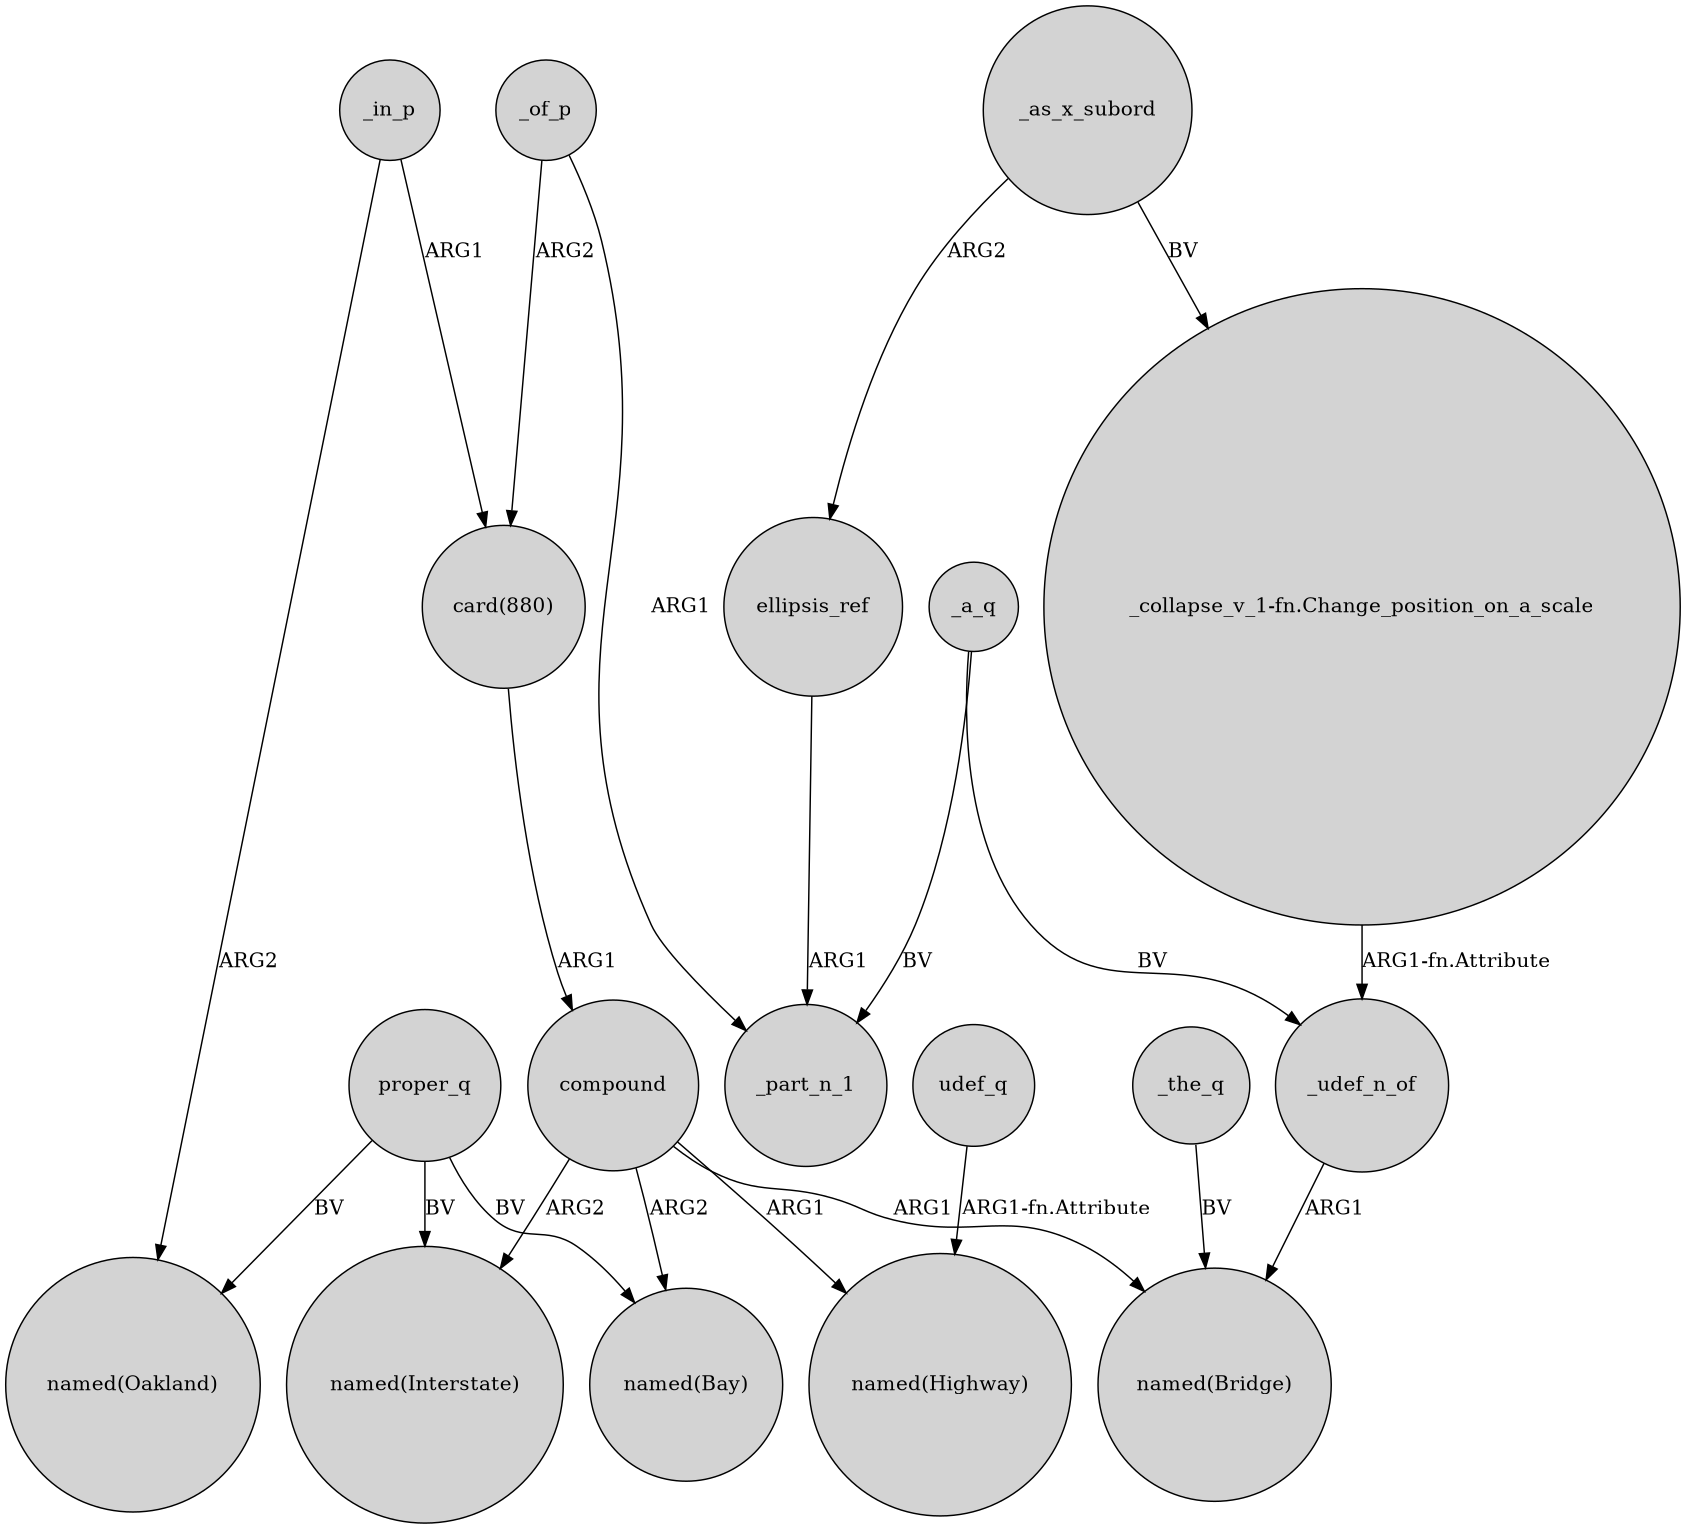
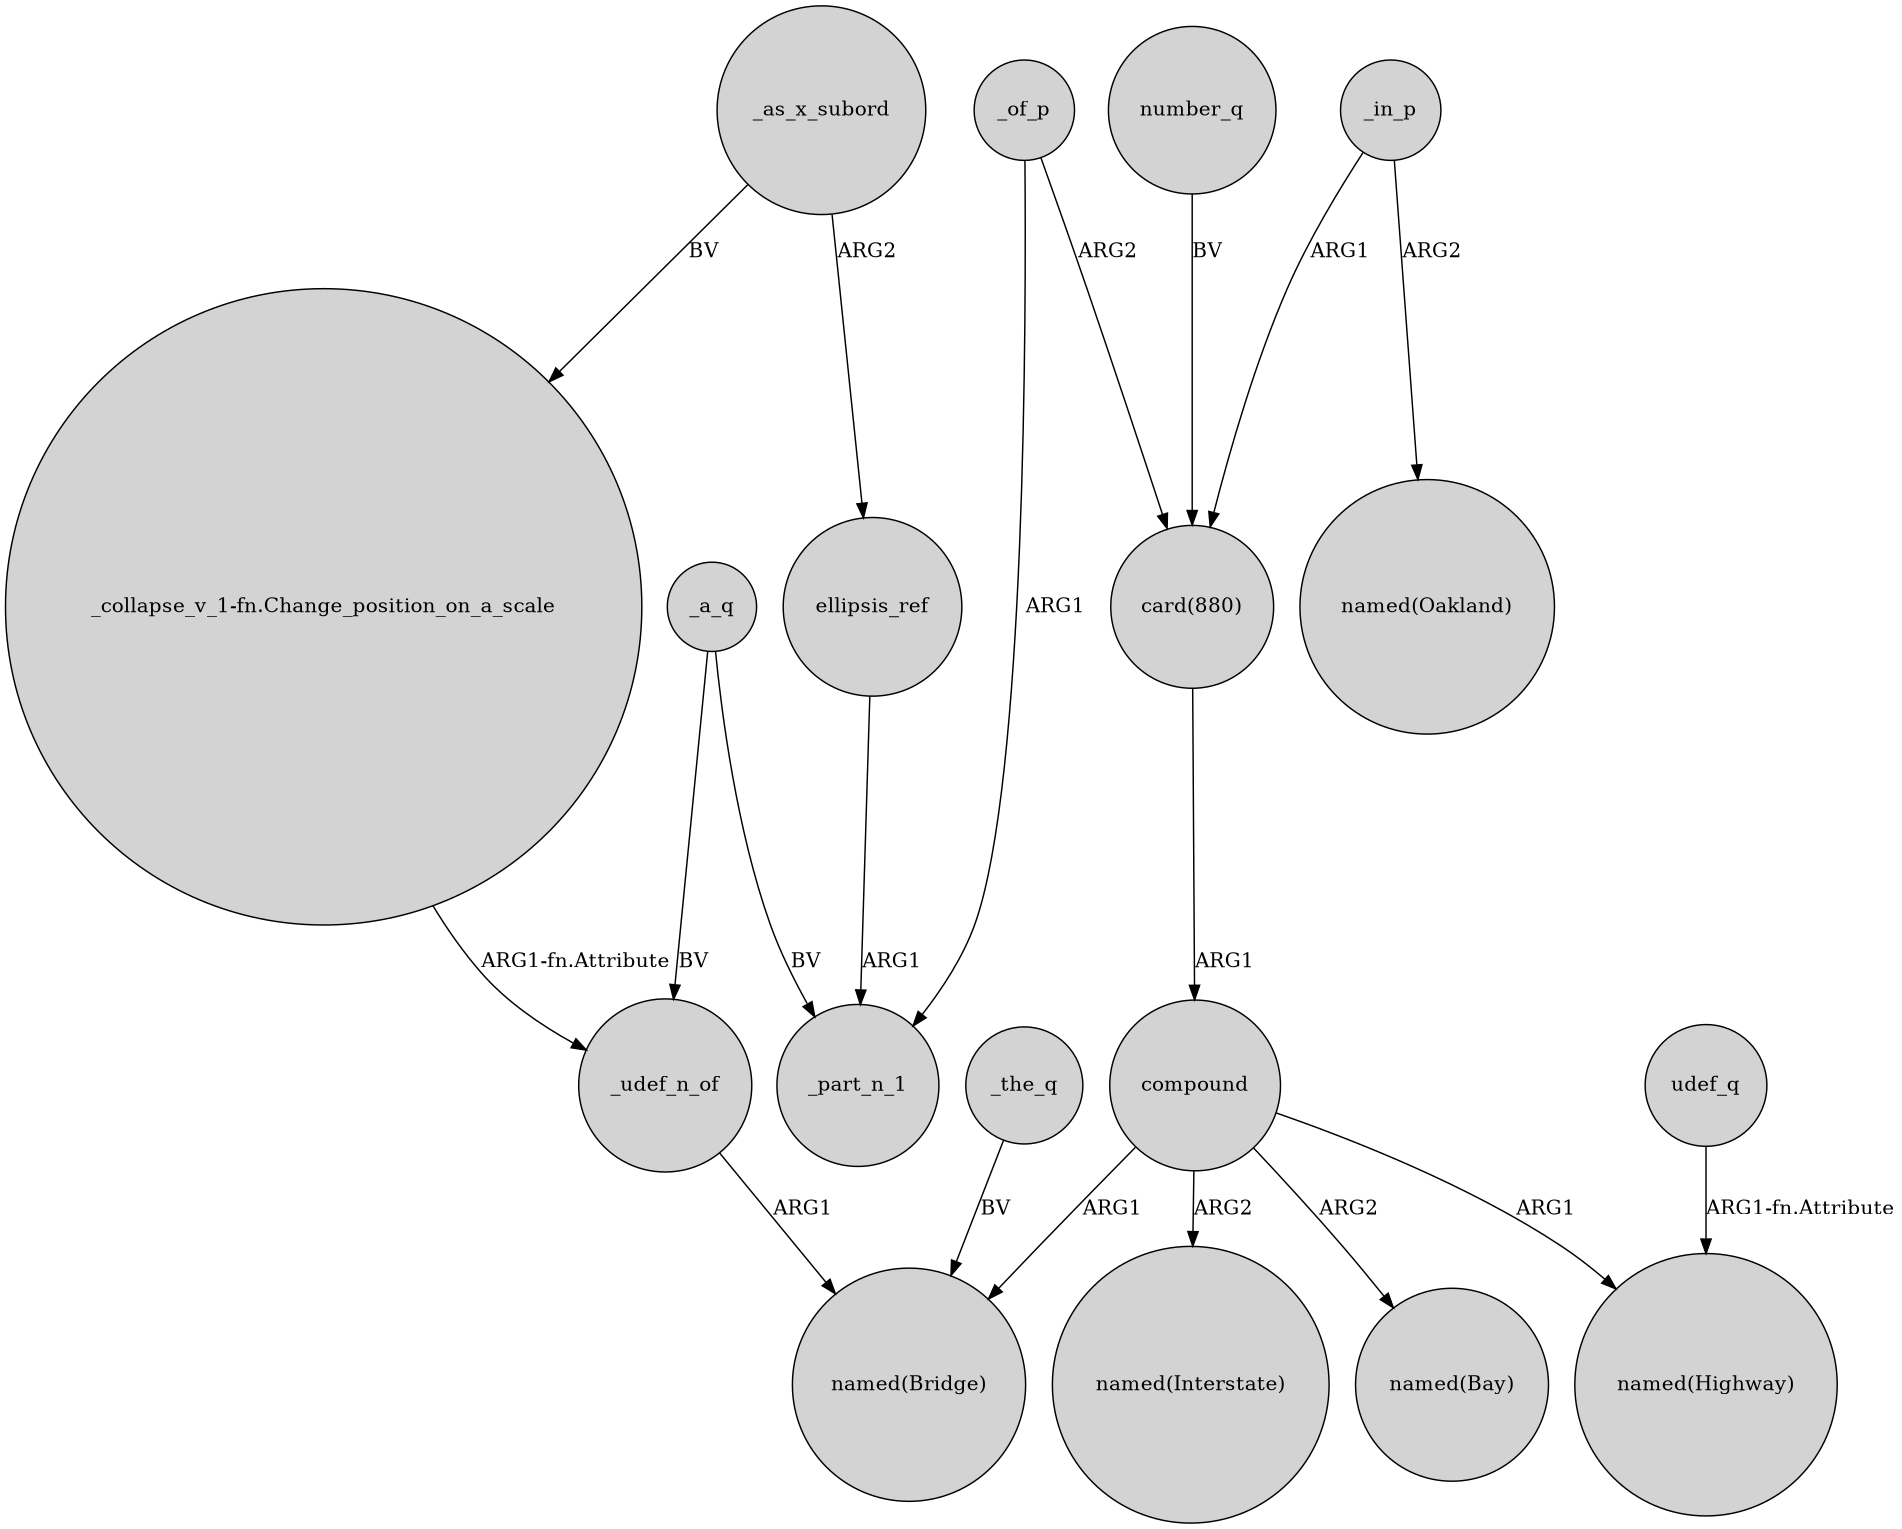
node "number_q": added
node "proper_q": removed
